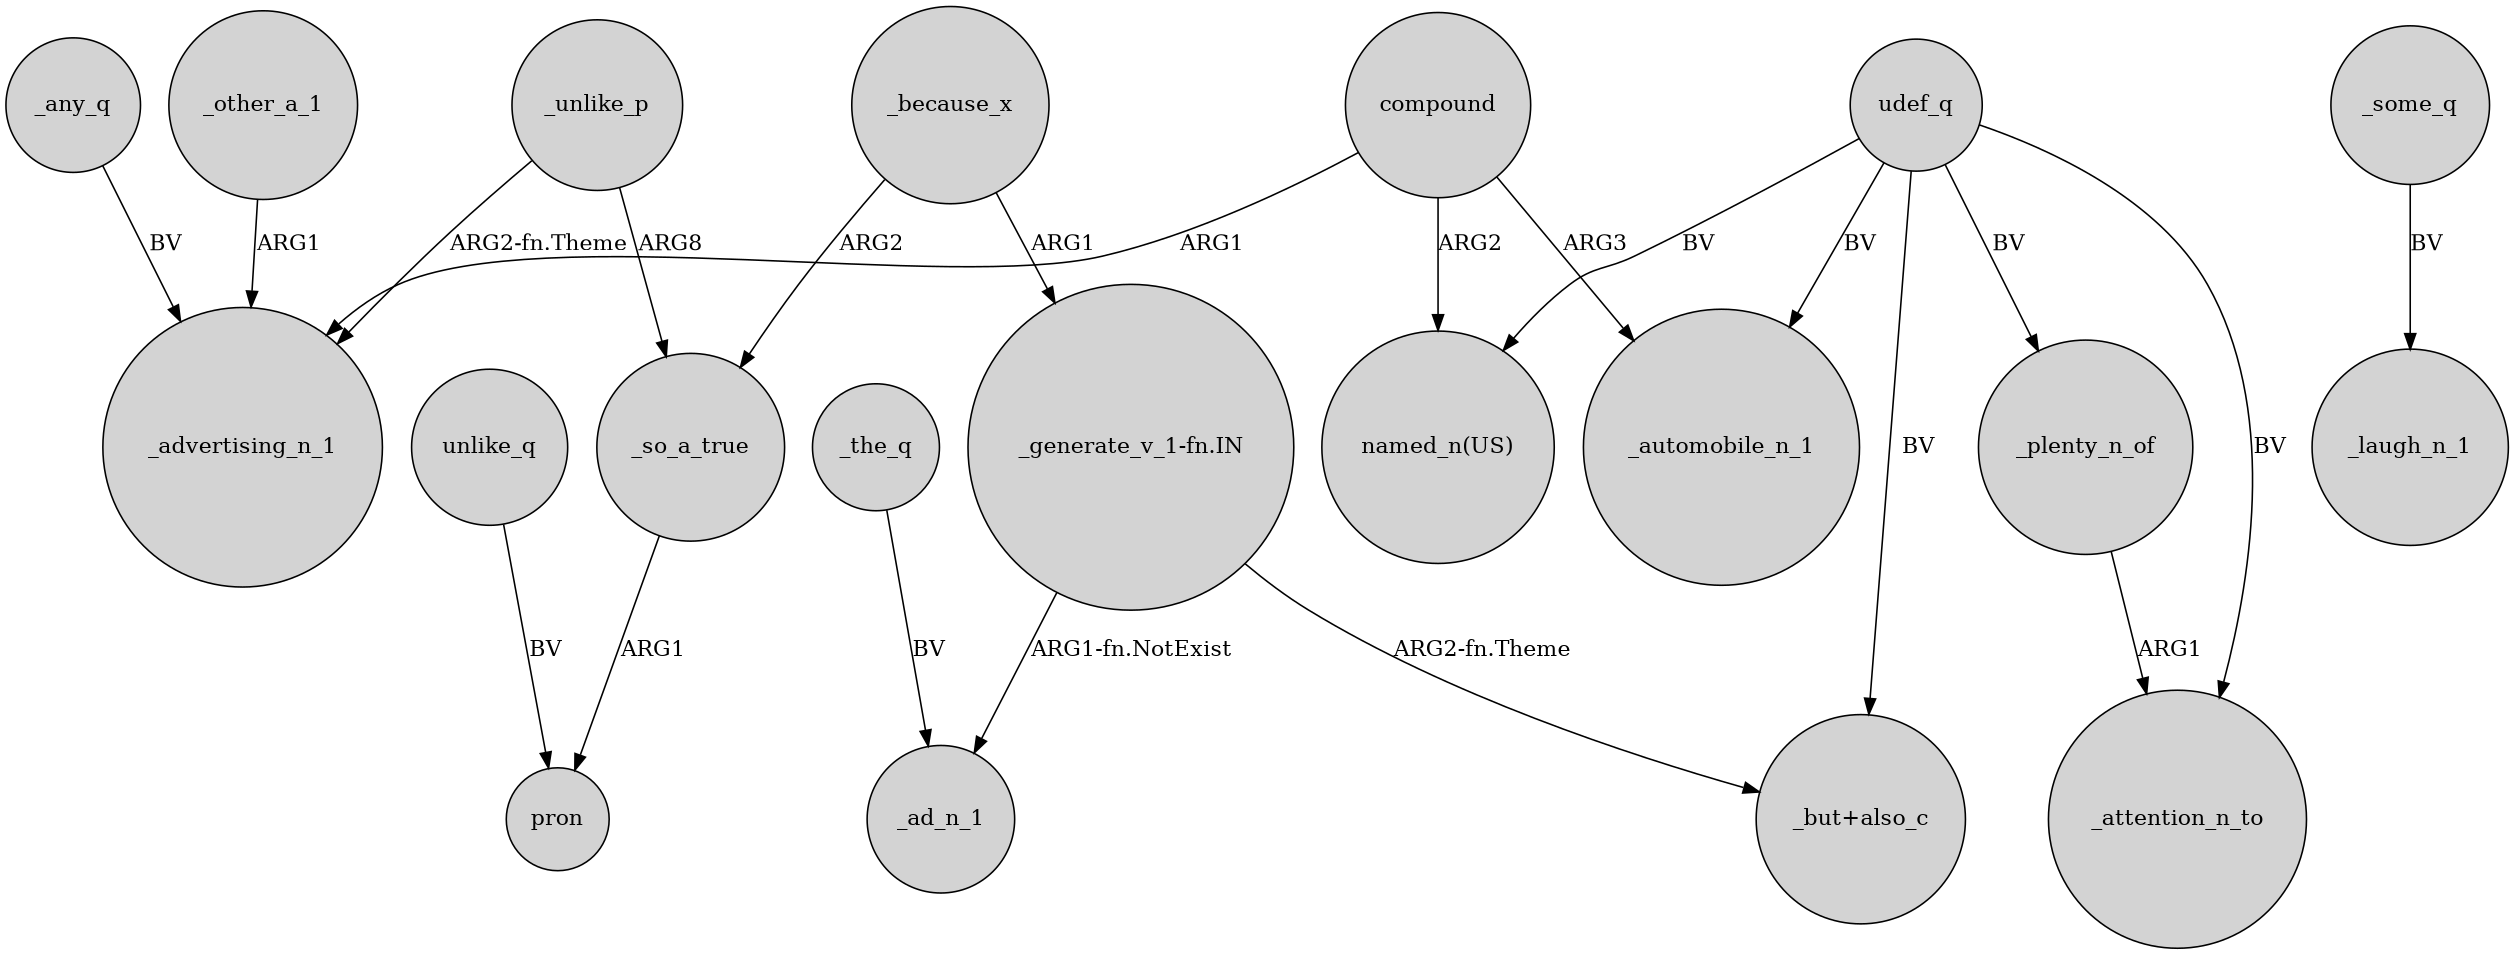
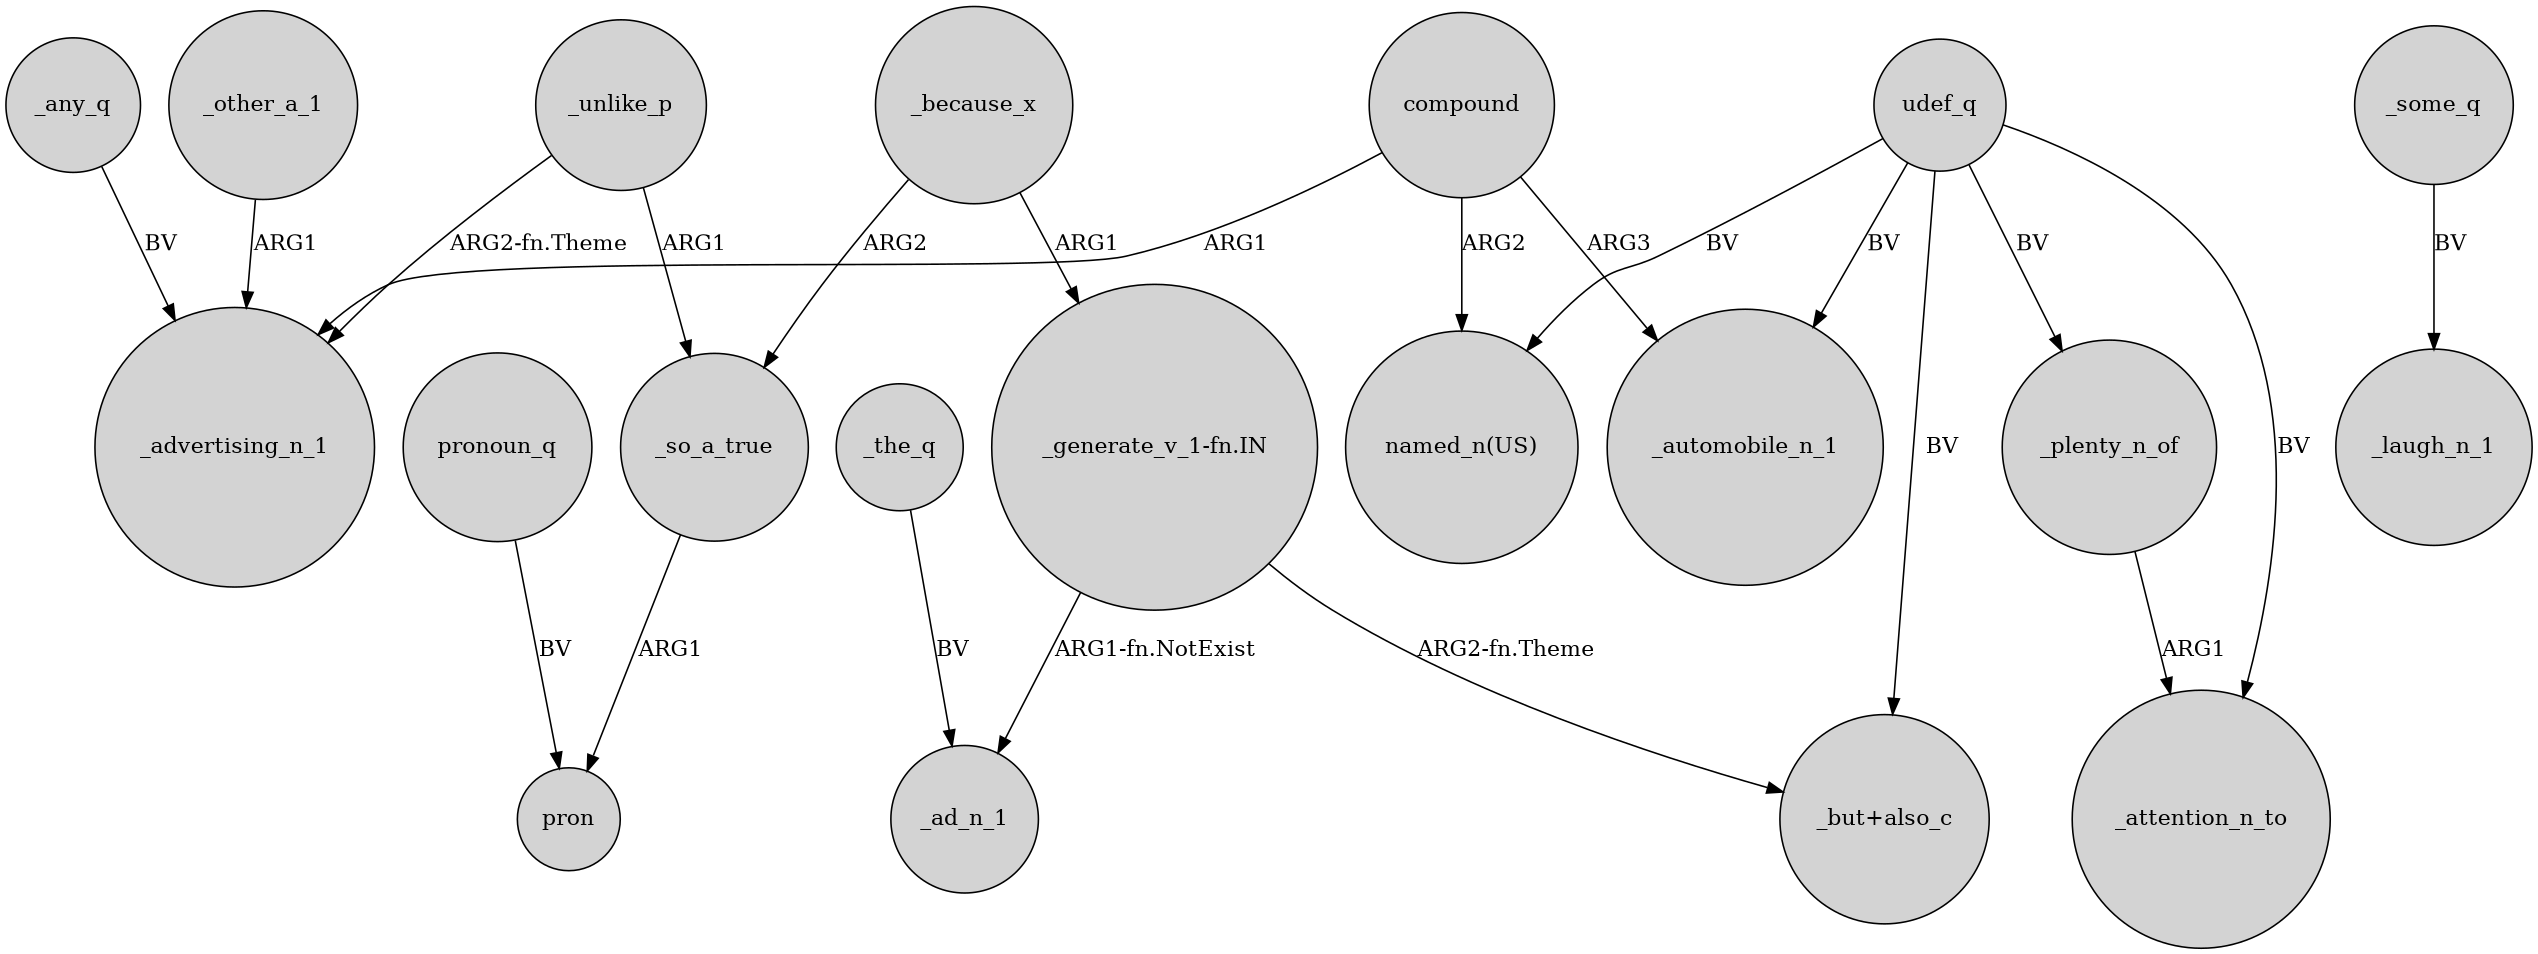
edge "_unlike_p" -> "_so_a_true": label "ARG8" -> "ARG1"
node "unlike_q": label "unlike_q" -> "pronoun_q"
